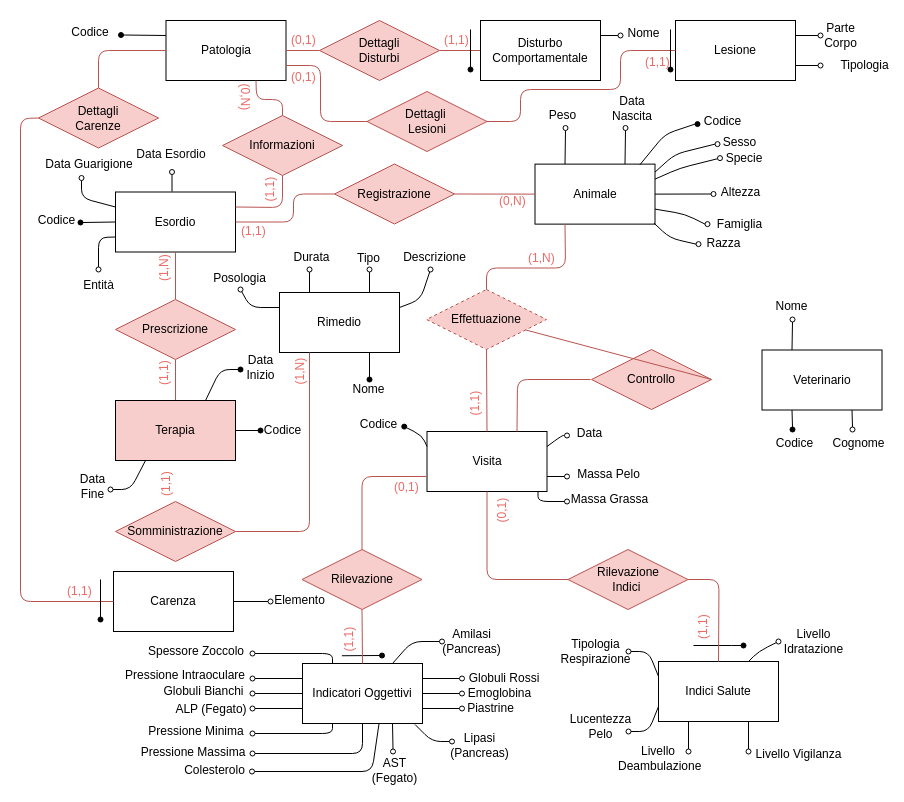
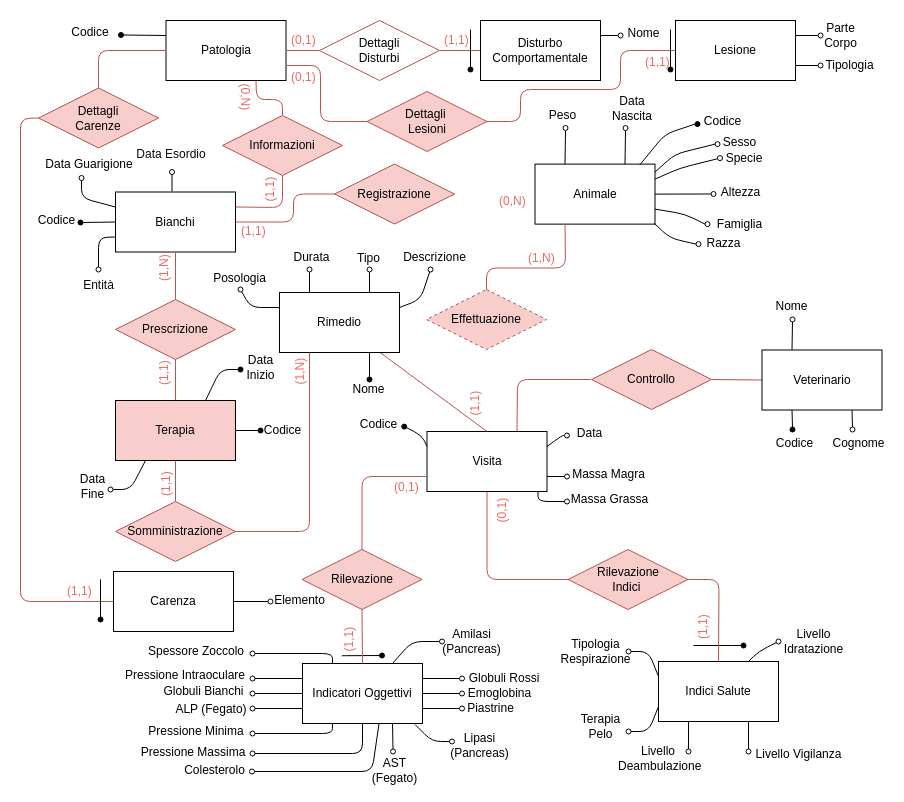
node "Dettagli Disturbi": fillcolor #f8cecc -> #ffffff
node "Tipologia": moved (865, 66) -> (850, 66)
edge "Registrazione" -- "Animale": removed
node "Esordio": label "Esordio" -> "Bianchi"
edge "Effettuazione" -- "Controllo": now "Veterinario" -- "Controllo"
edge "Effettuazione" -- "Visita": now "Rimedio" -- "Visita"
node "Massa Pelo": label "Massa Pelo" -> "Massa Magra"
edge "Terapia" -- "Somministrazione": added
node "Lucentezza Pelo": label "Lucentezza Pelo" -> "Terapia Pelo"
